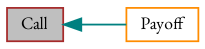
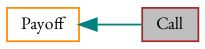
edge "Payoff" -> "Call": reversed
